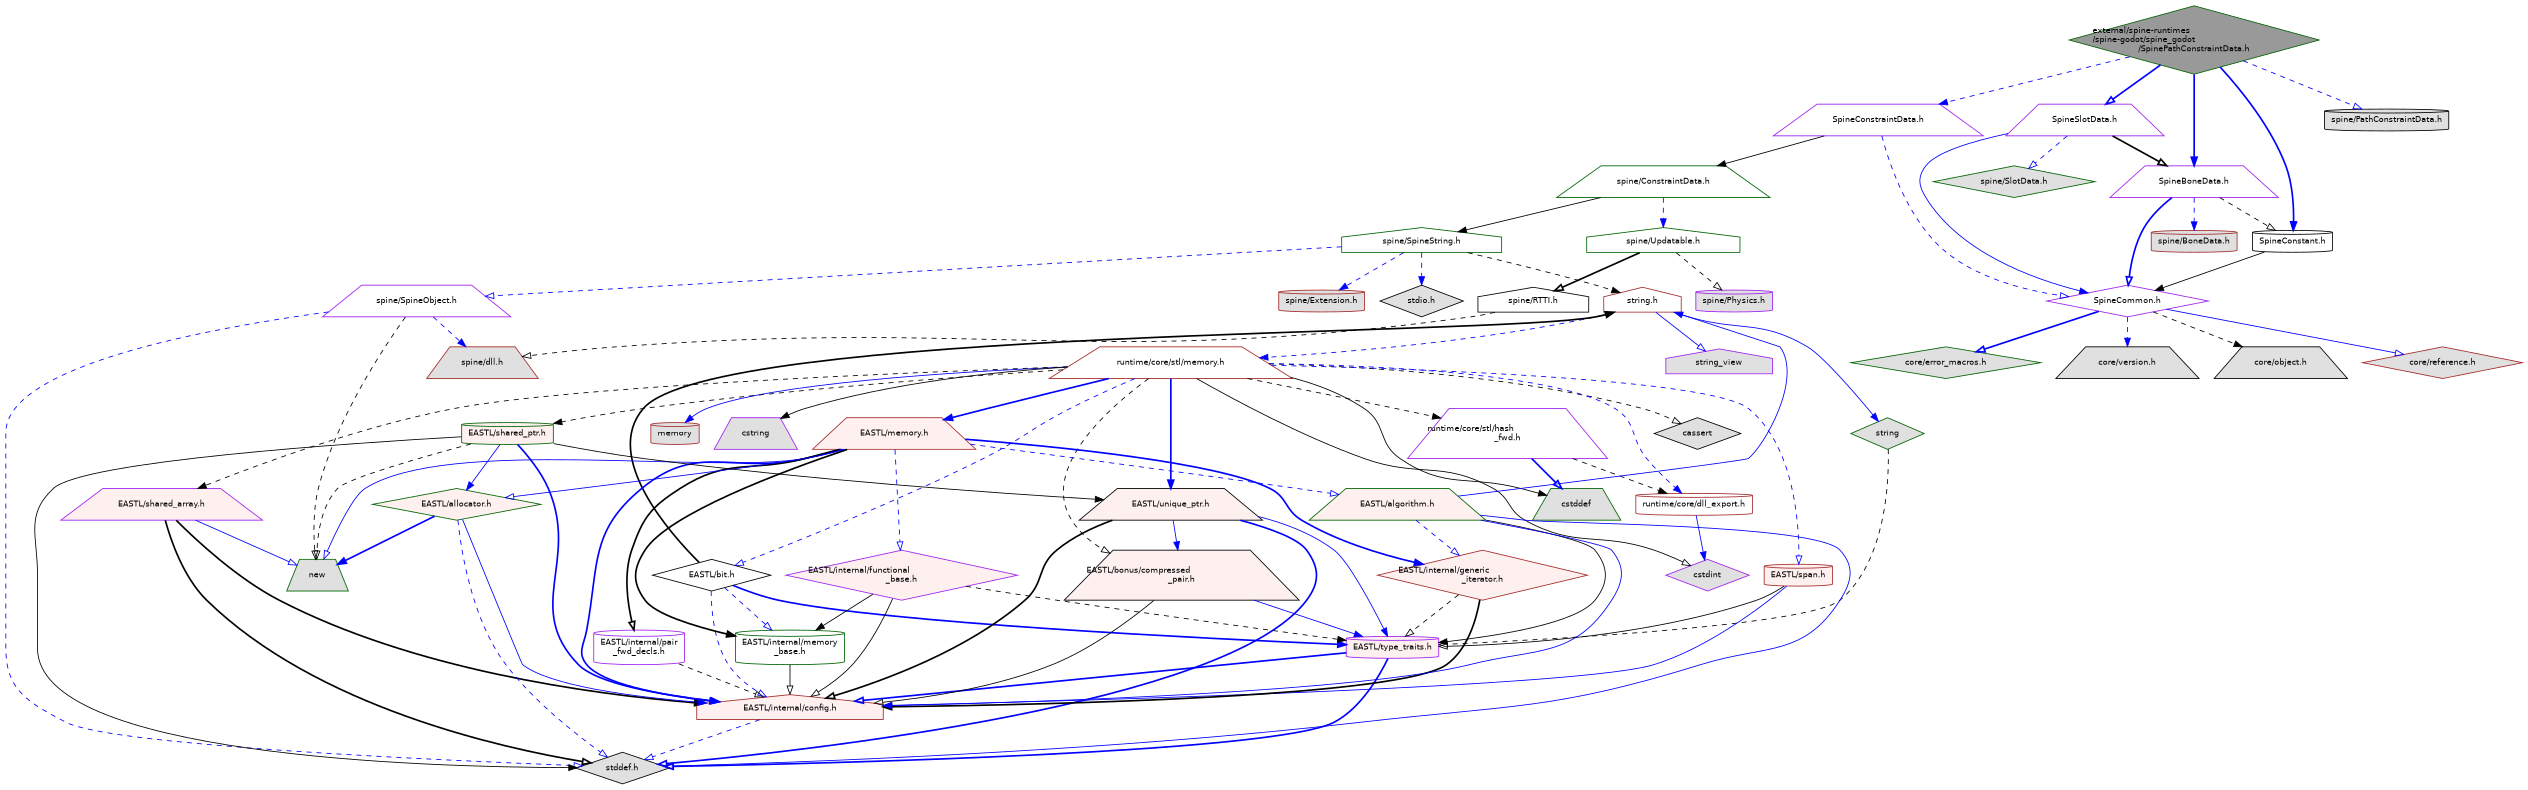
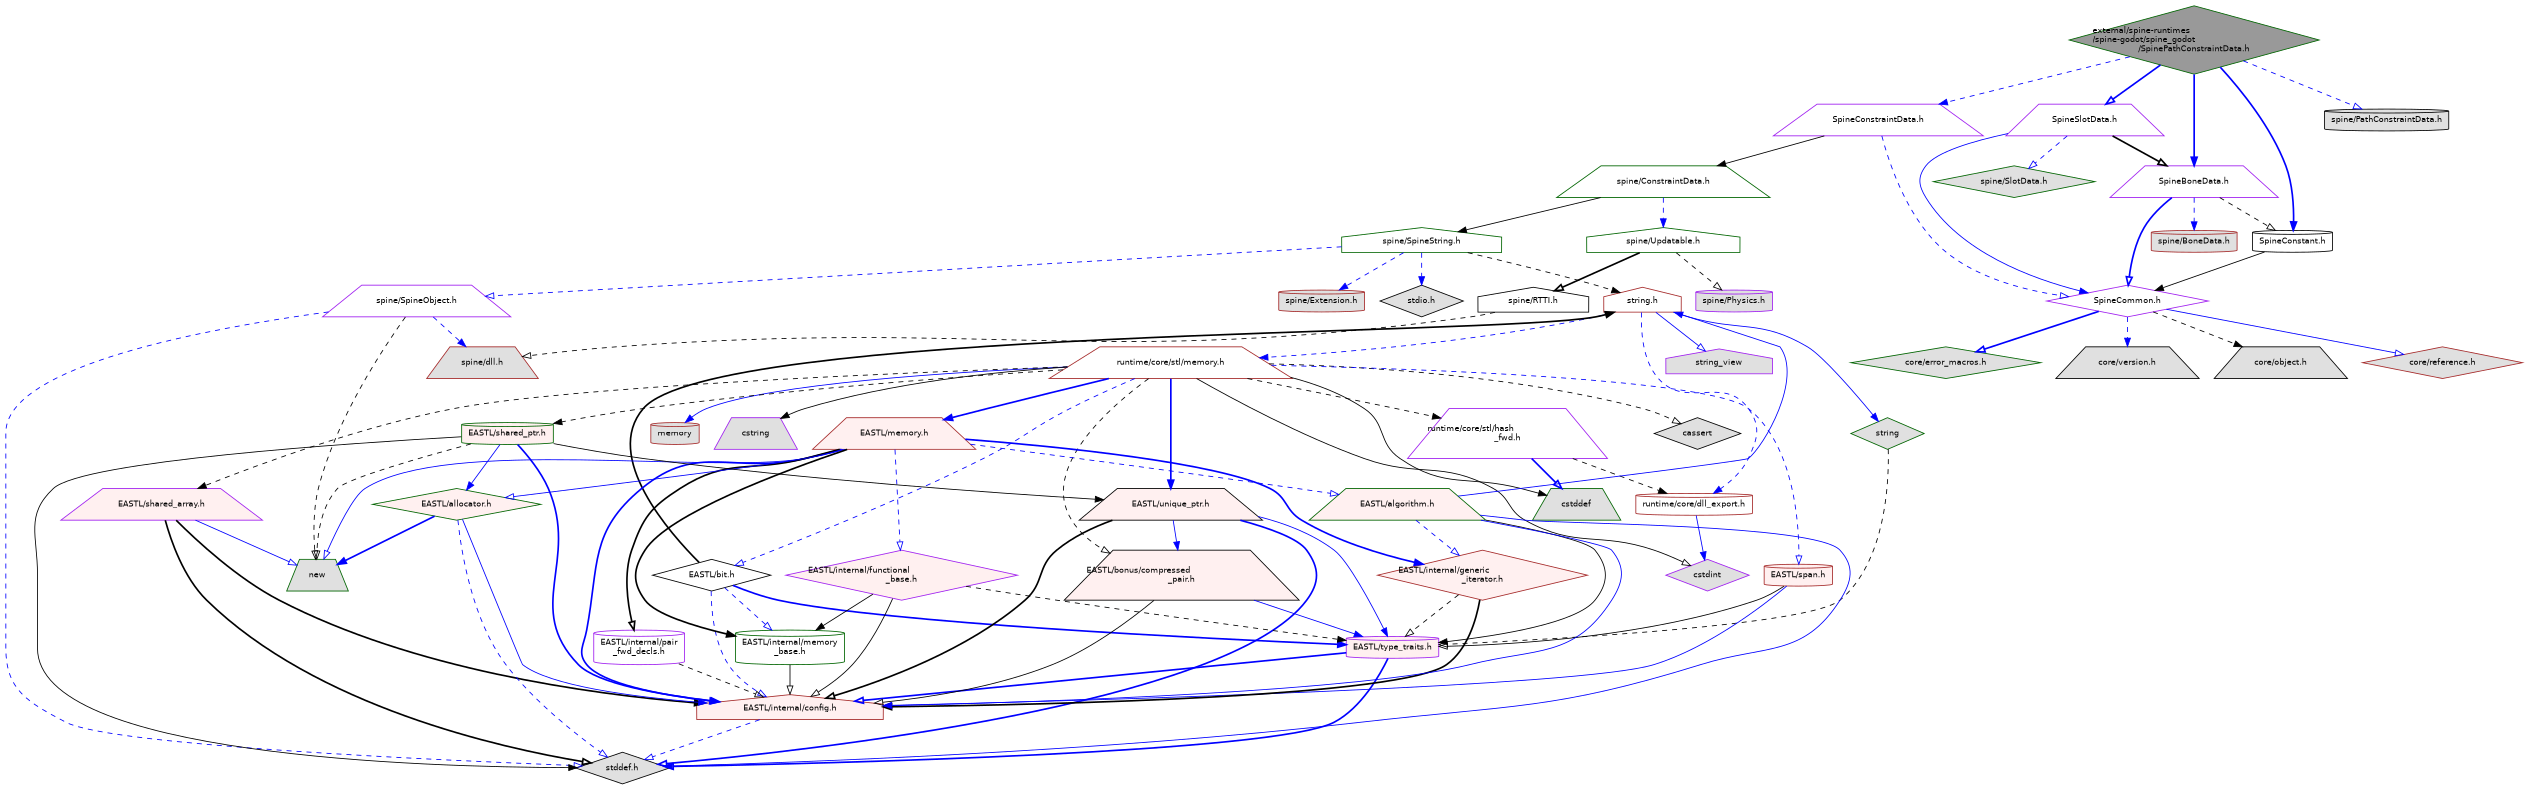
edge "runtime/core/stl/memory.h" -> "runtime/core/dll_export.h": now "string.h" -> "runtime/core/dll_export.h"
edge "EASTL/algorithm.h" -> "stddef.h": arrowhead onormal -> normal
